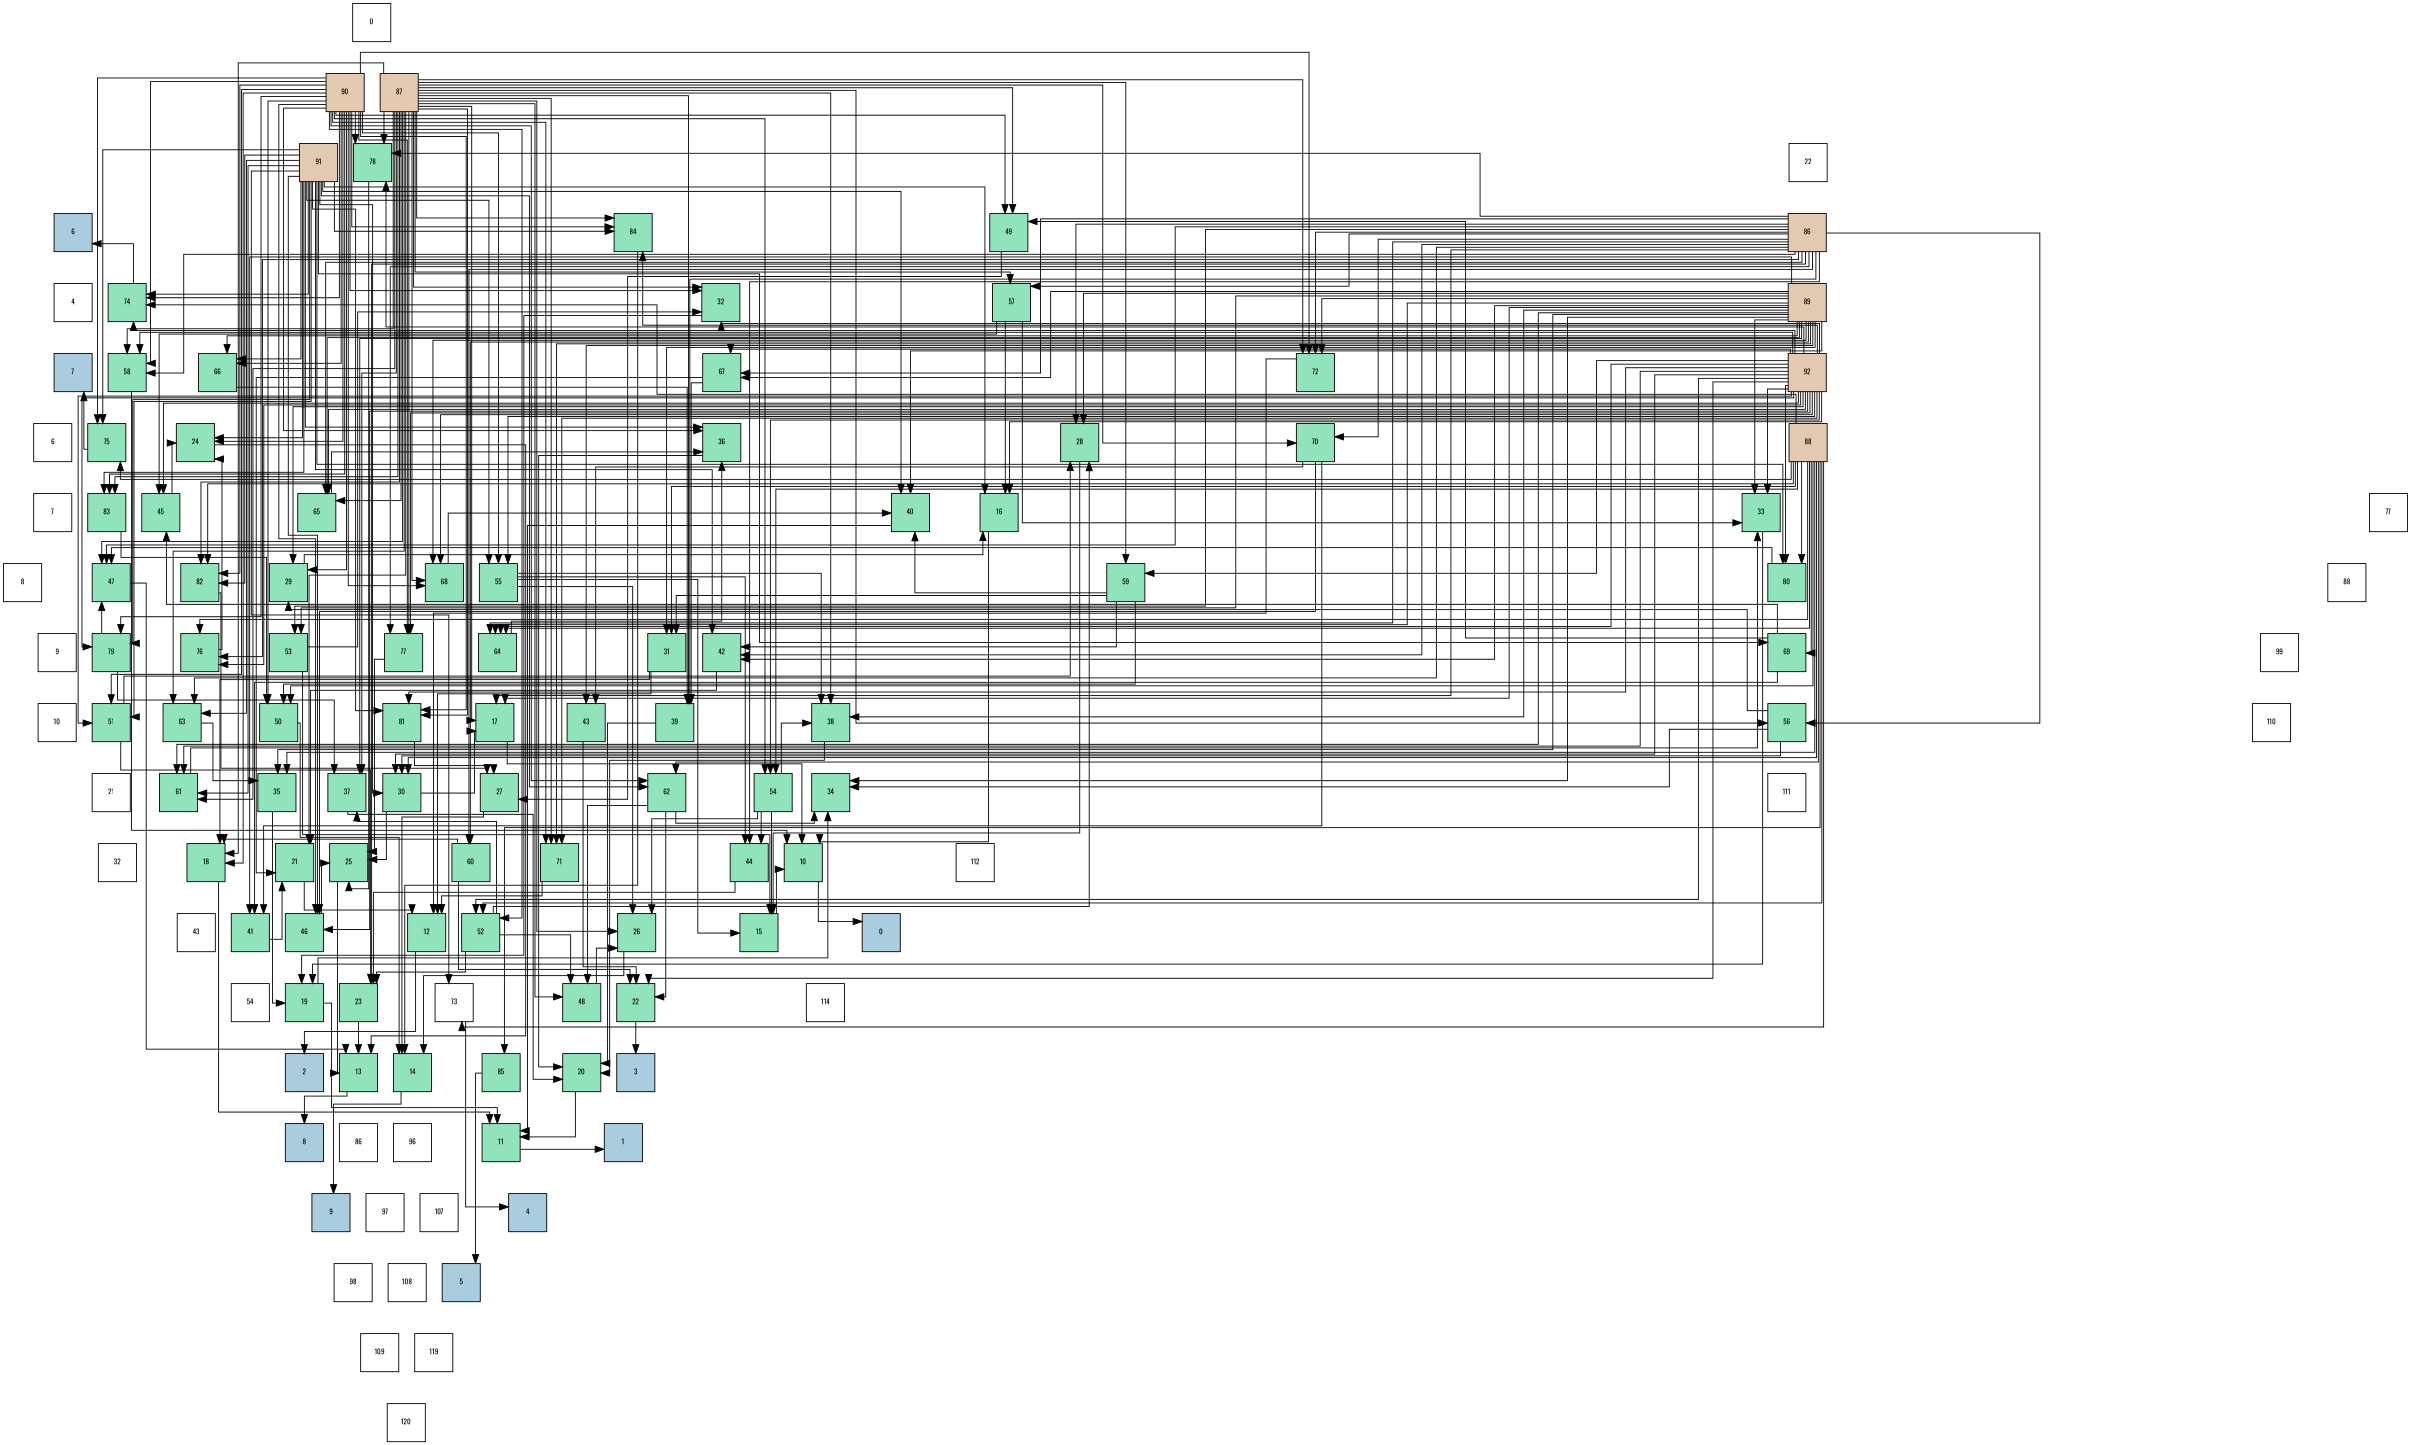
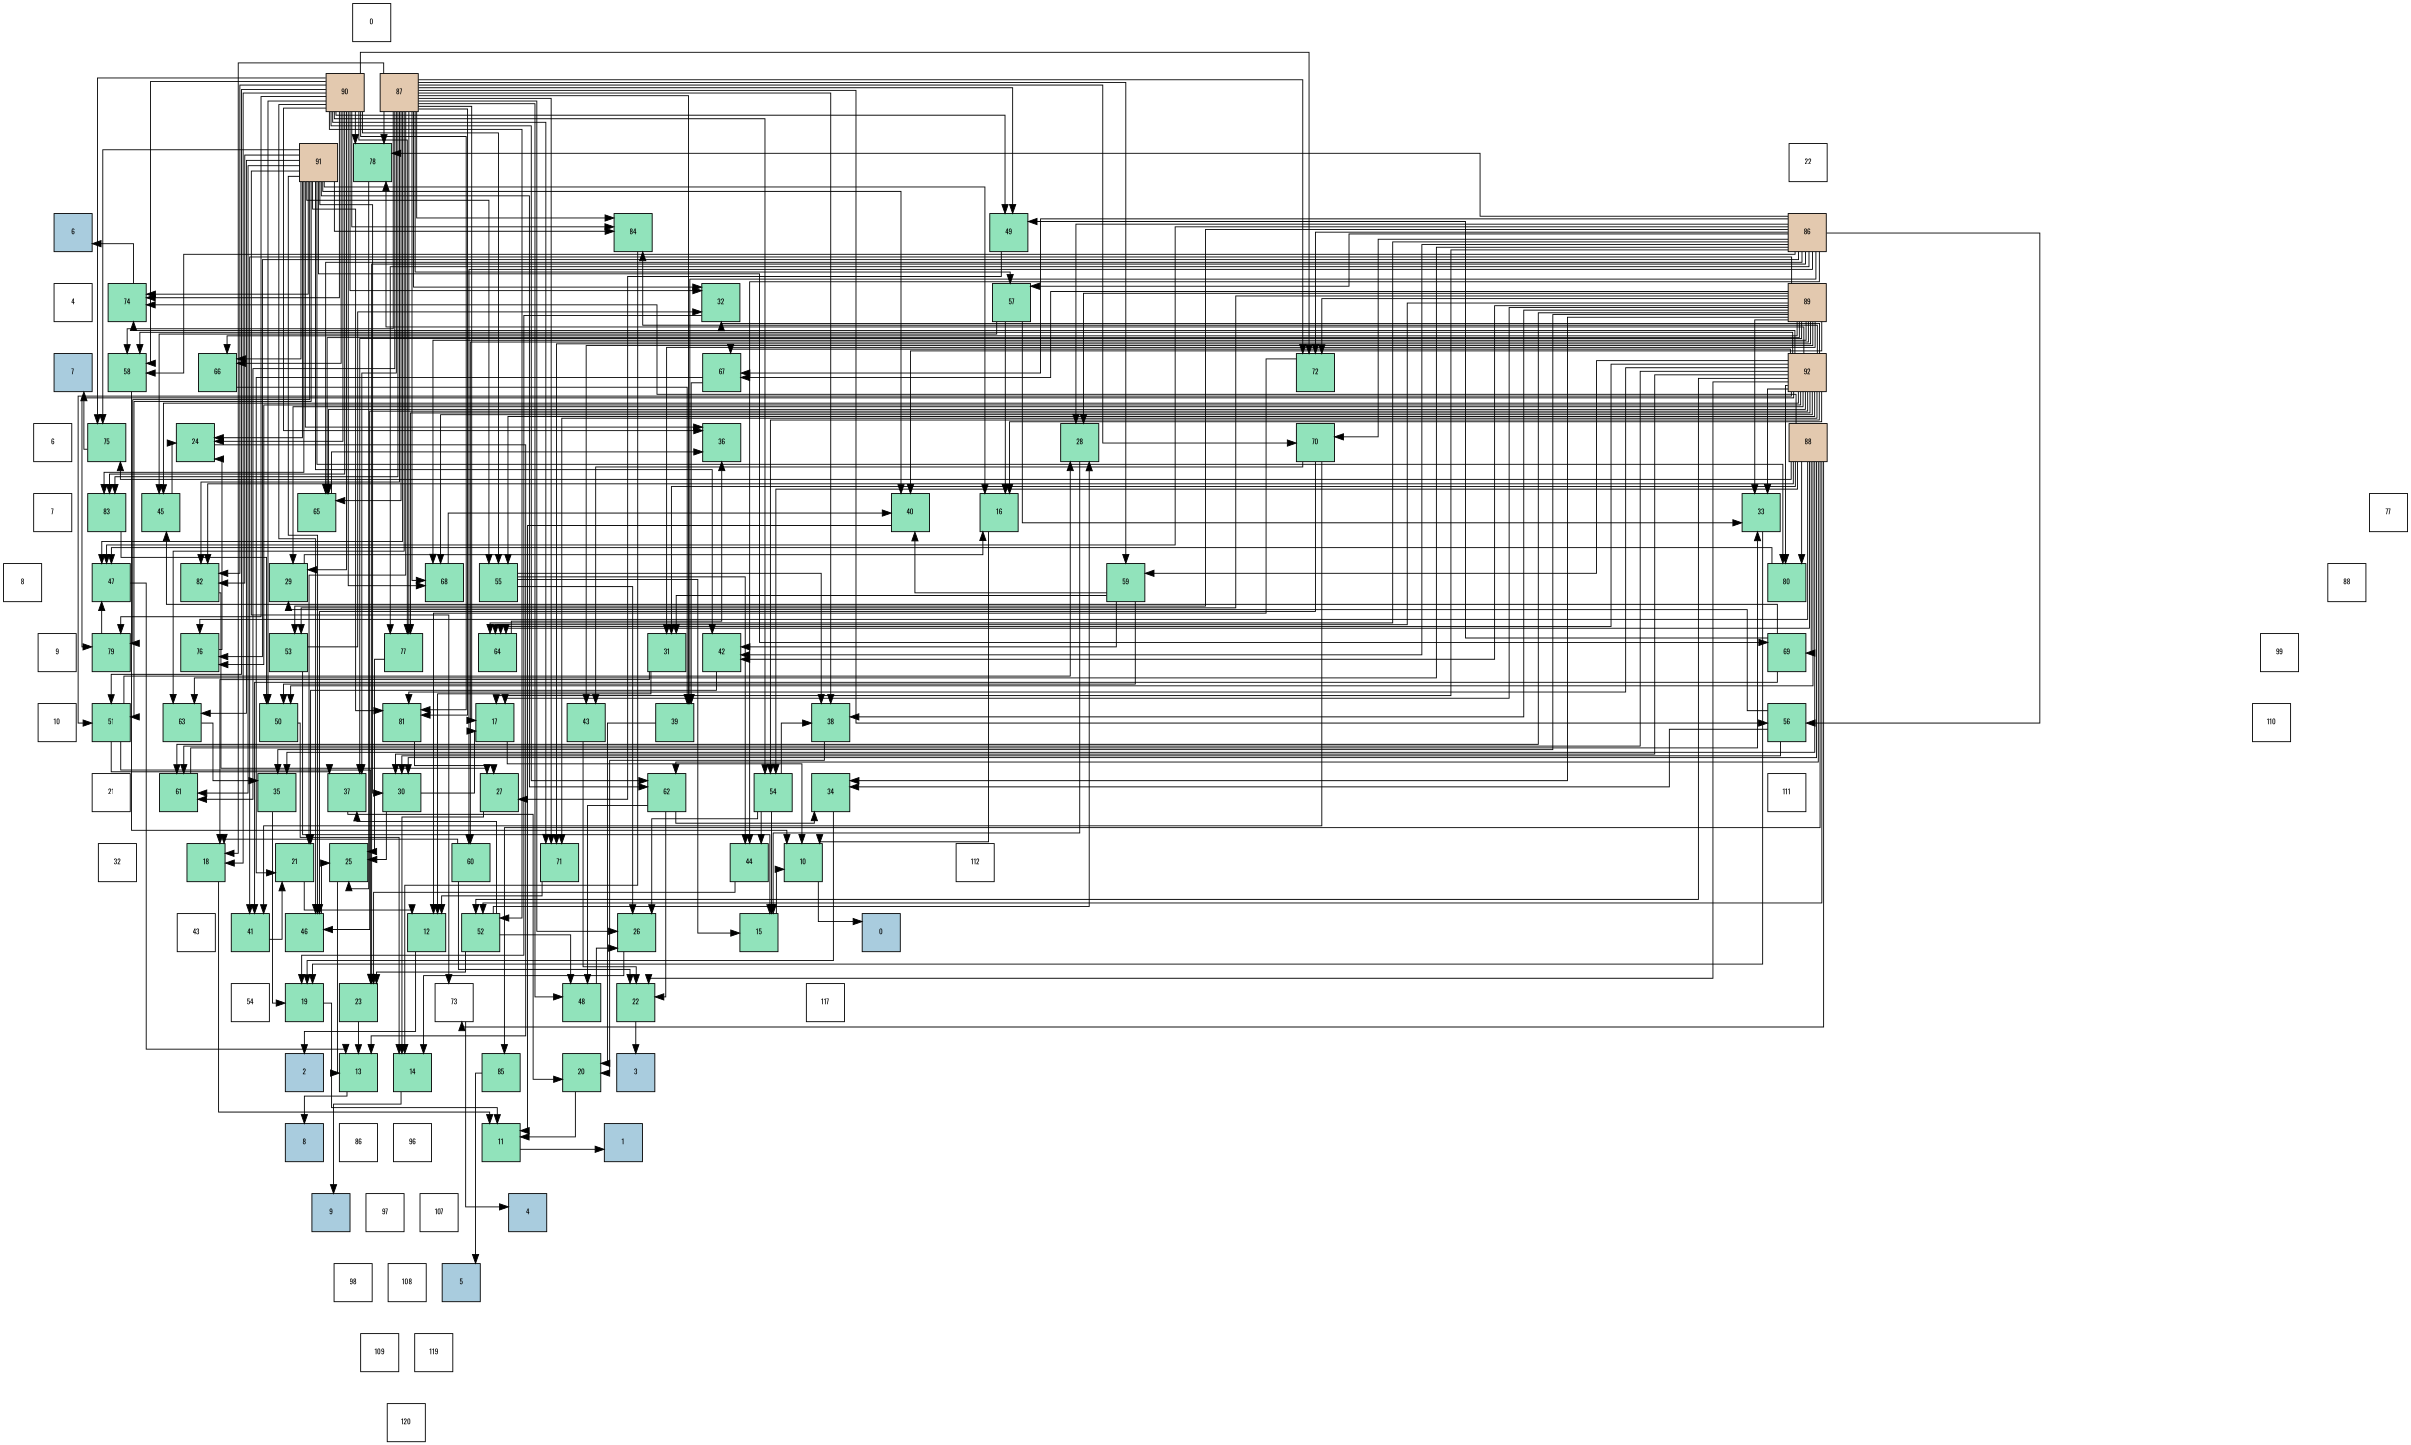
edge "36" -> "20": removed
edge "79" -> "37": now "51" -> "37"
edge "19" -> "34": reversed
node "114": label "114" -> "117"
